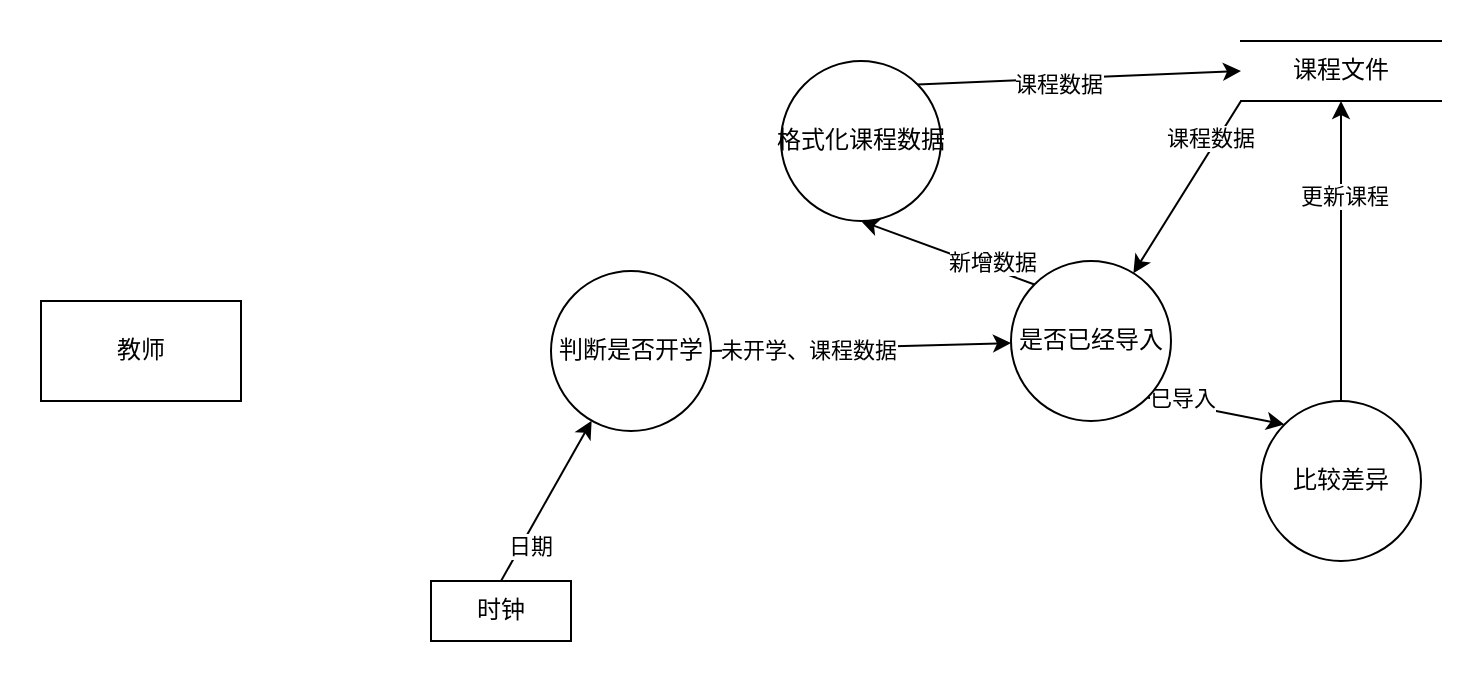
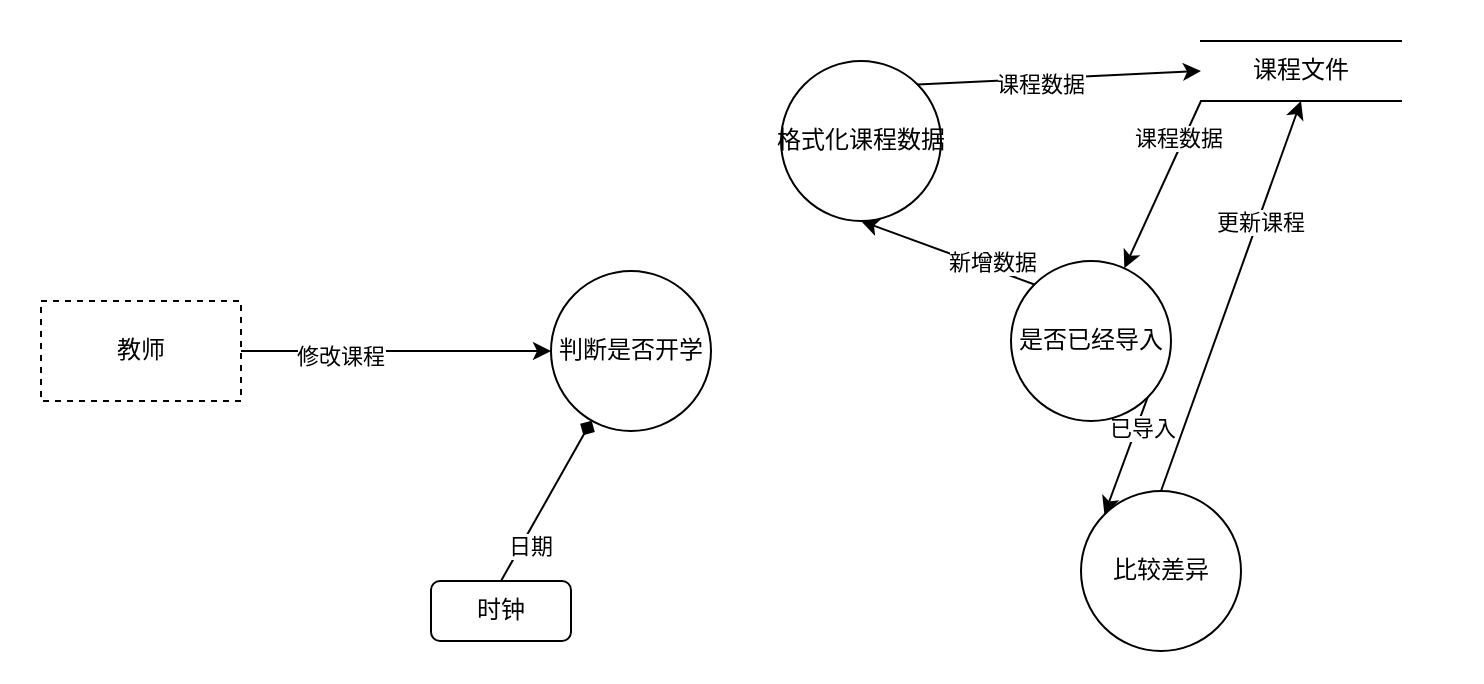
node "课程文件": moved (1341, 71) -> (1301, 71)
edge "判断是否开学" -> "是否已经导入": removed, label "未开学、课程数据"
node "教师": style solid -> dashed
edge "教师" -> "判断是否开学": added, label "修改课程"
edge "时钟" -> "判断是否开学": arrowhead classic -> diamond
node "比较差异": moved (1341, 481) -> (1161, 571)
node "时钟": shape rectangle -> rounded rectangle
